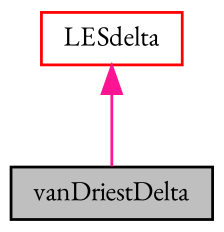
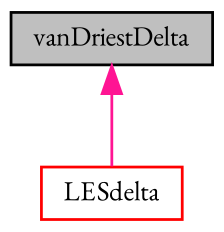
edge "vanDriestDelta" -> "LESdelta": reversed
